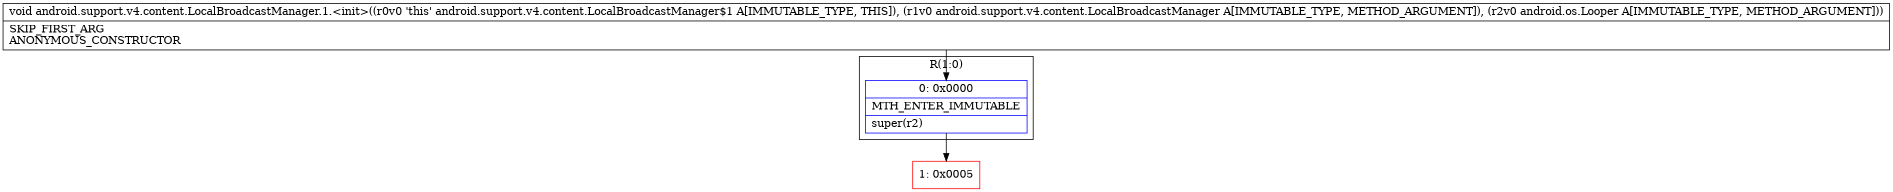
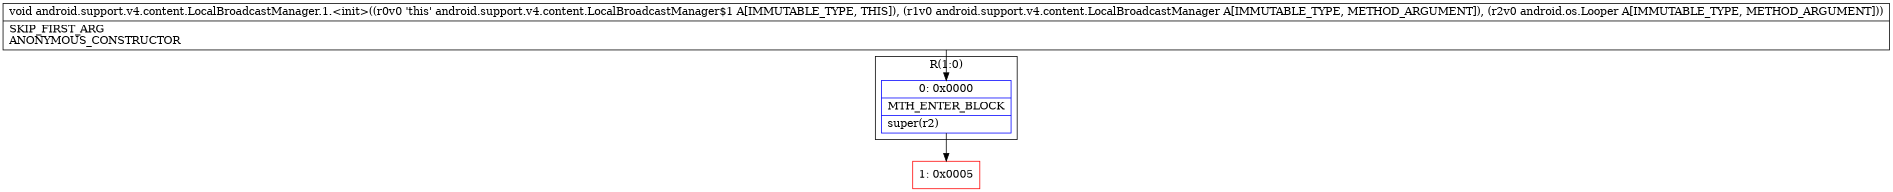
node "0: 0x0000": text "MTH_ENTER_IMMUTABLE" -> "MTH_ENTER_BLOCK"
